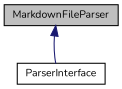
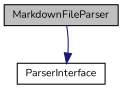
edge "ParserInterface" -> "MarkdownFileParser": reversed
